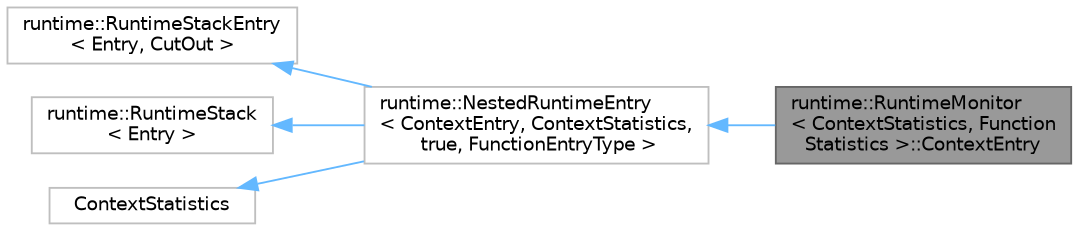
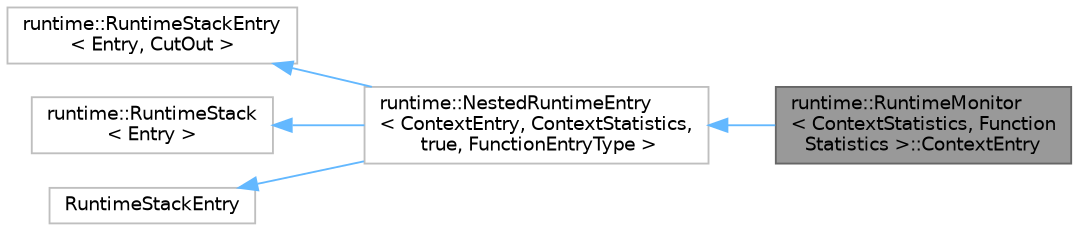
node "ContextStatistics": label "ContextStatistics" -> "RuntimeStackEntry"
